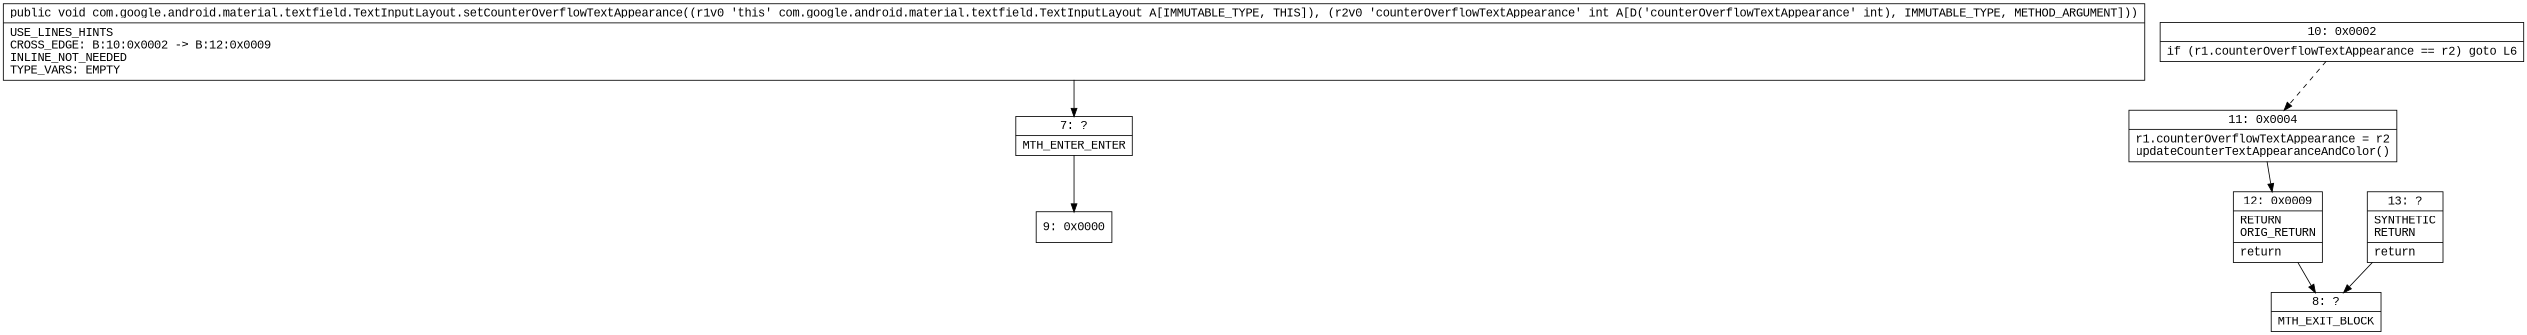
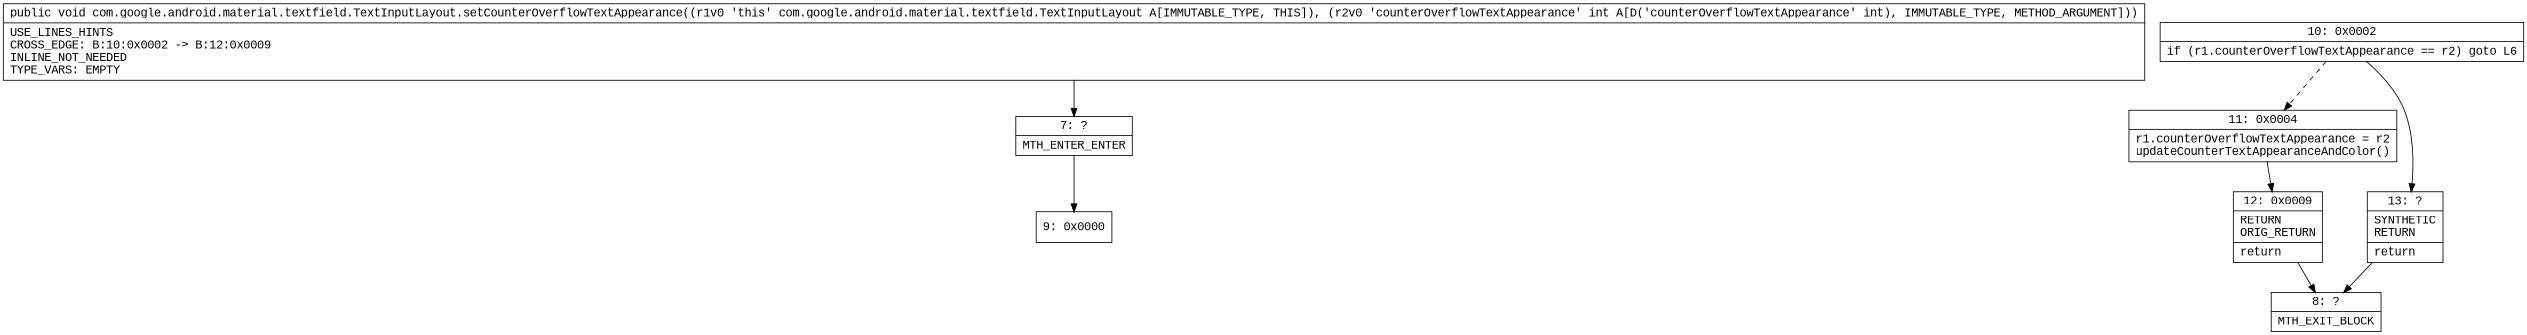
edge "10: 0x0002" -> "13: ?": added
